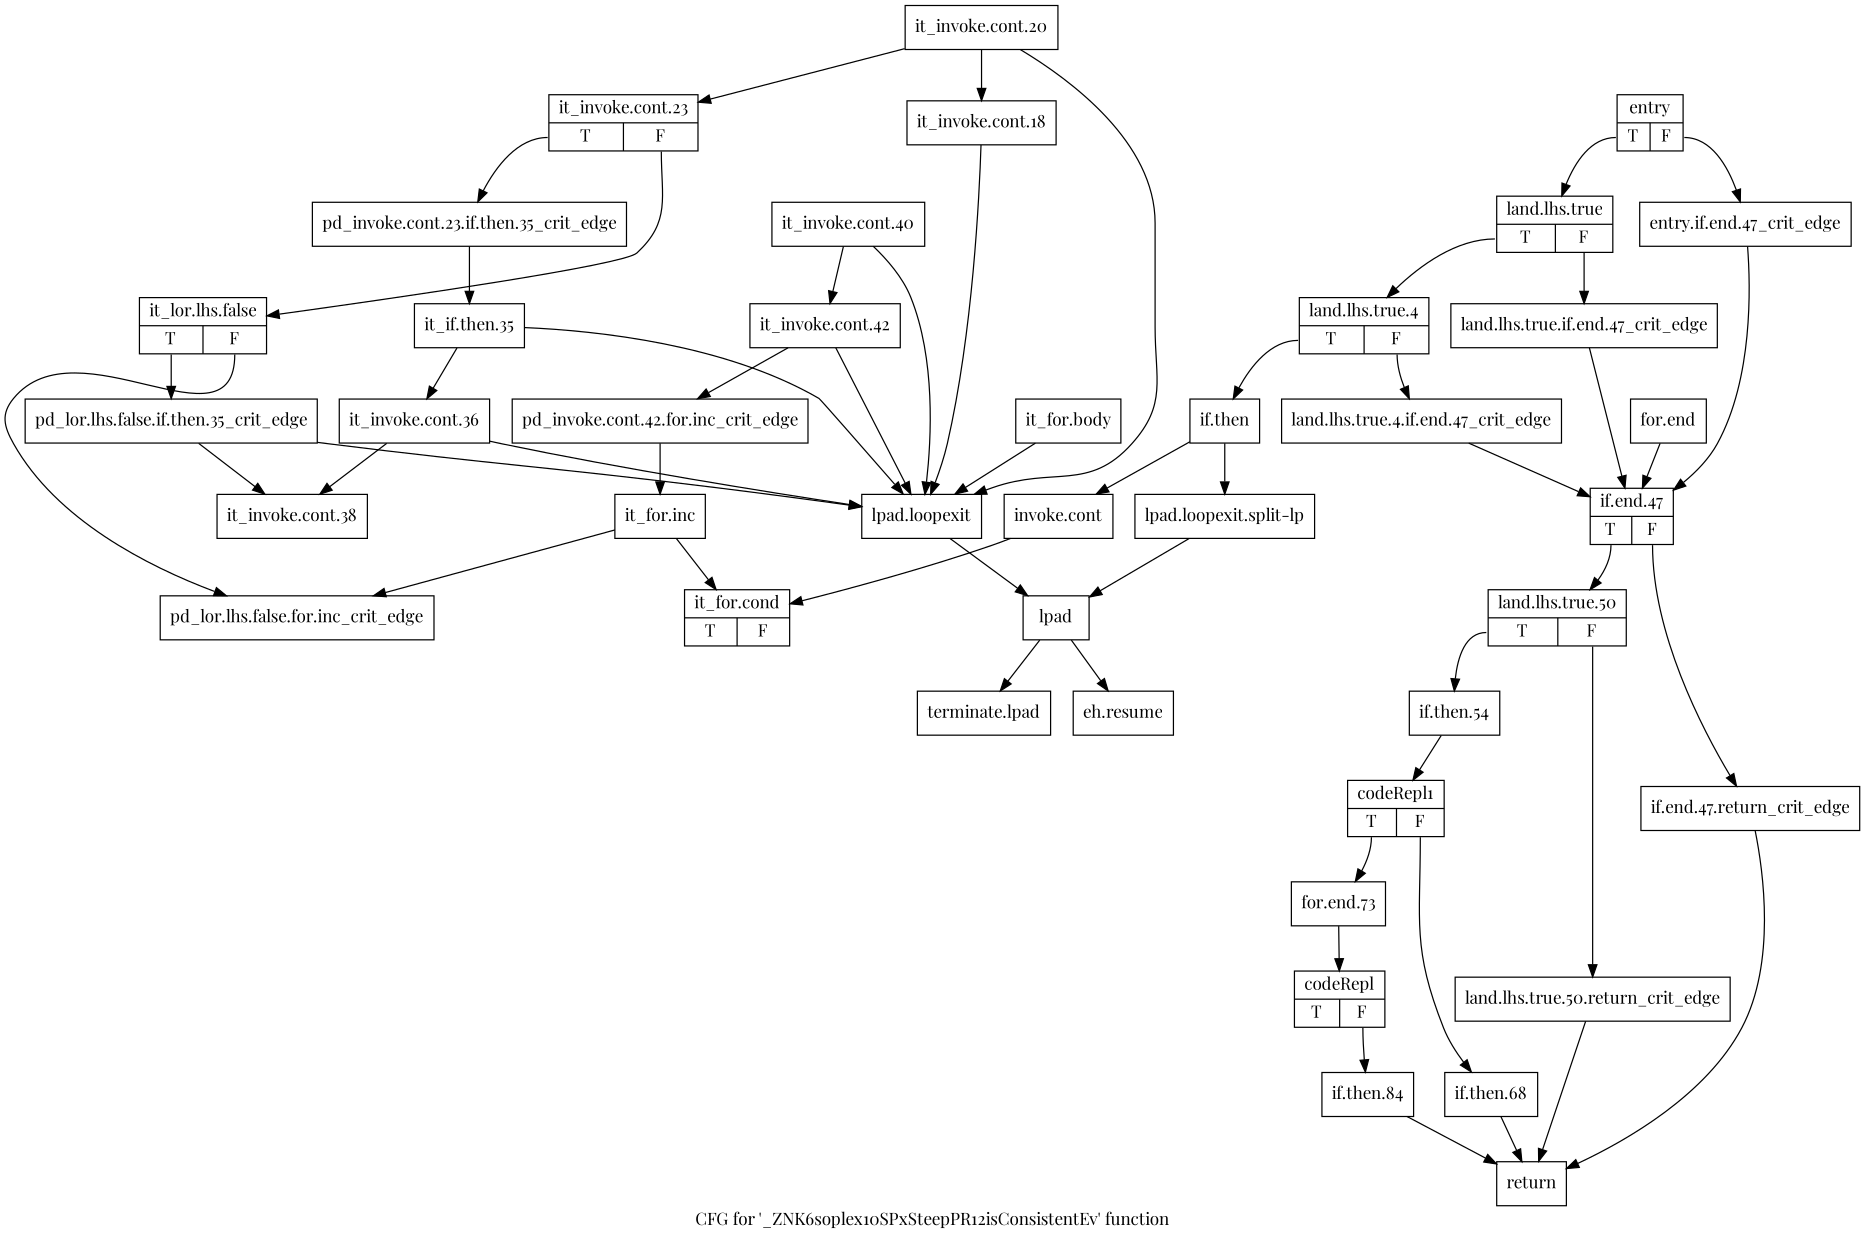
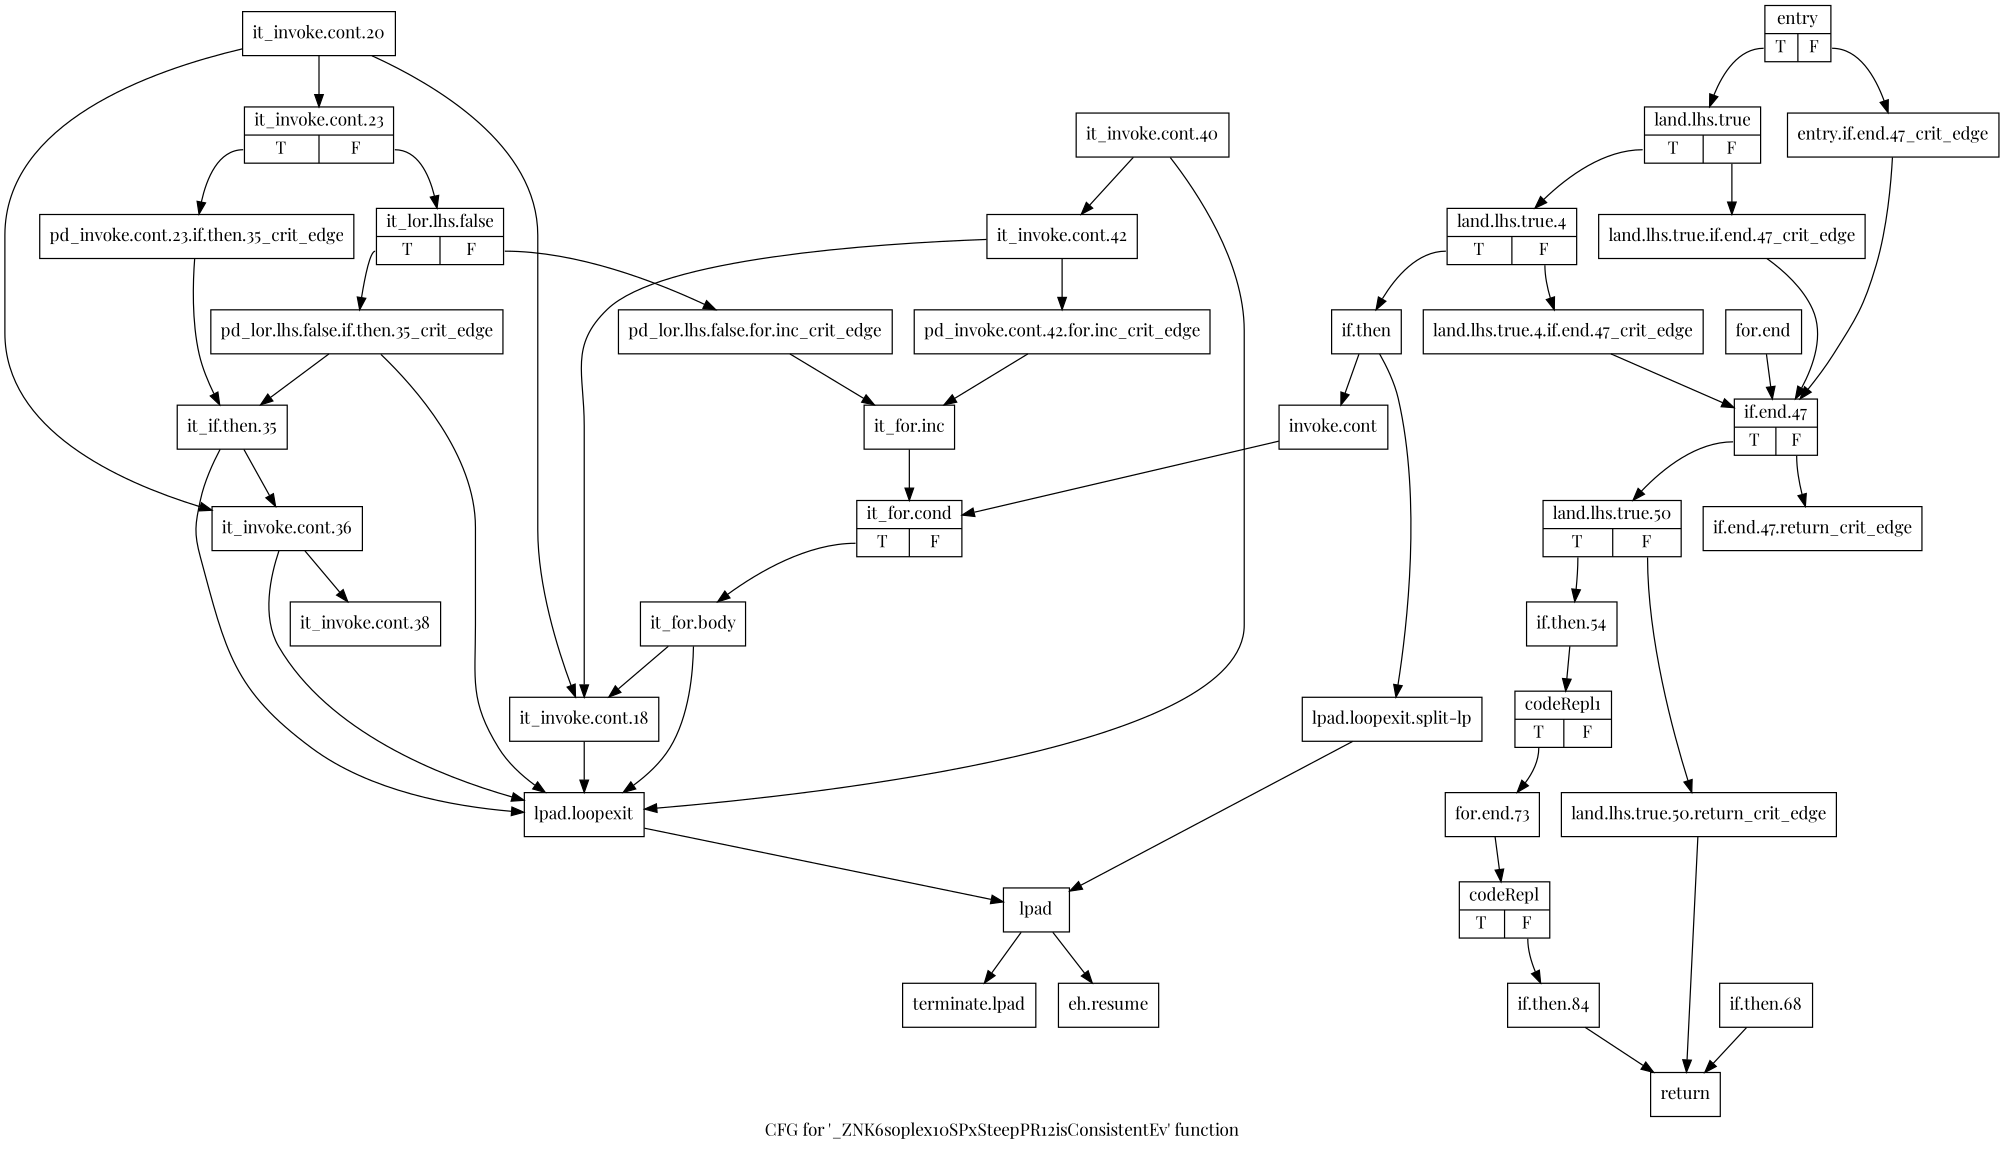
edge "it_invoke.cont.20" -> "lpad.loopexit": now "it_invoke.cont.20" -> "it_invoke.cont.36"
edge "it_invoke.cont.42" -> "lpad.loopexit": now "it_invoke.cont.42" -> "it_invoke.cont.18"
edge "pd_lor.lhs.false.if.then.35_crit_edge" -> "it_invoke.cont.38": now "pd_lor.lhs.false.if.then.35_crit_edge" -> "it_if.then.35"
edge "it_for.cond" -> "it_for.body": added
edge "it_for.inc" -> "pd_lor.lhs.false.for.inc_crit_edge": reversed
edge "it_for.body" -> "it_invoke.cont.18": added
edge "codeRepl1" -> "if.then.68": removed
edge "if.end.47.return_crit_edge" -> "return": removed
